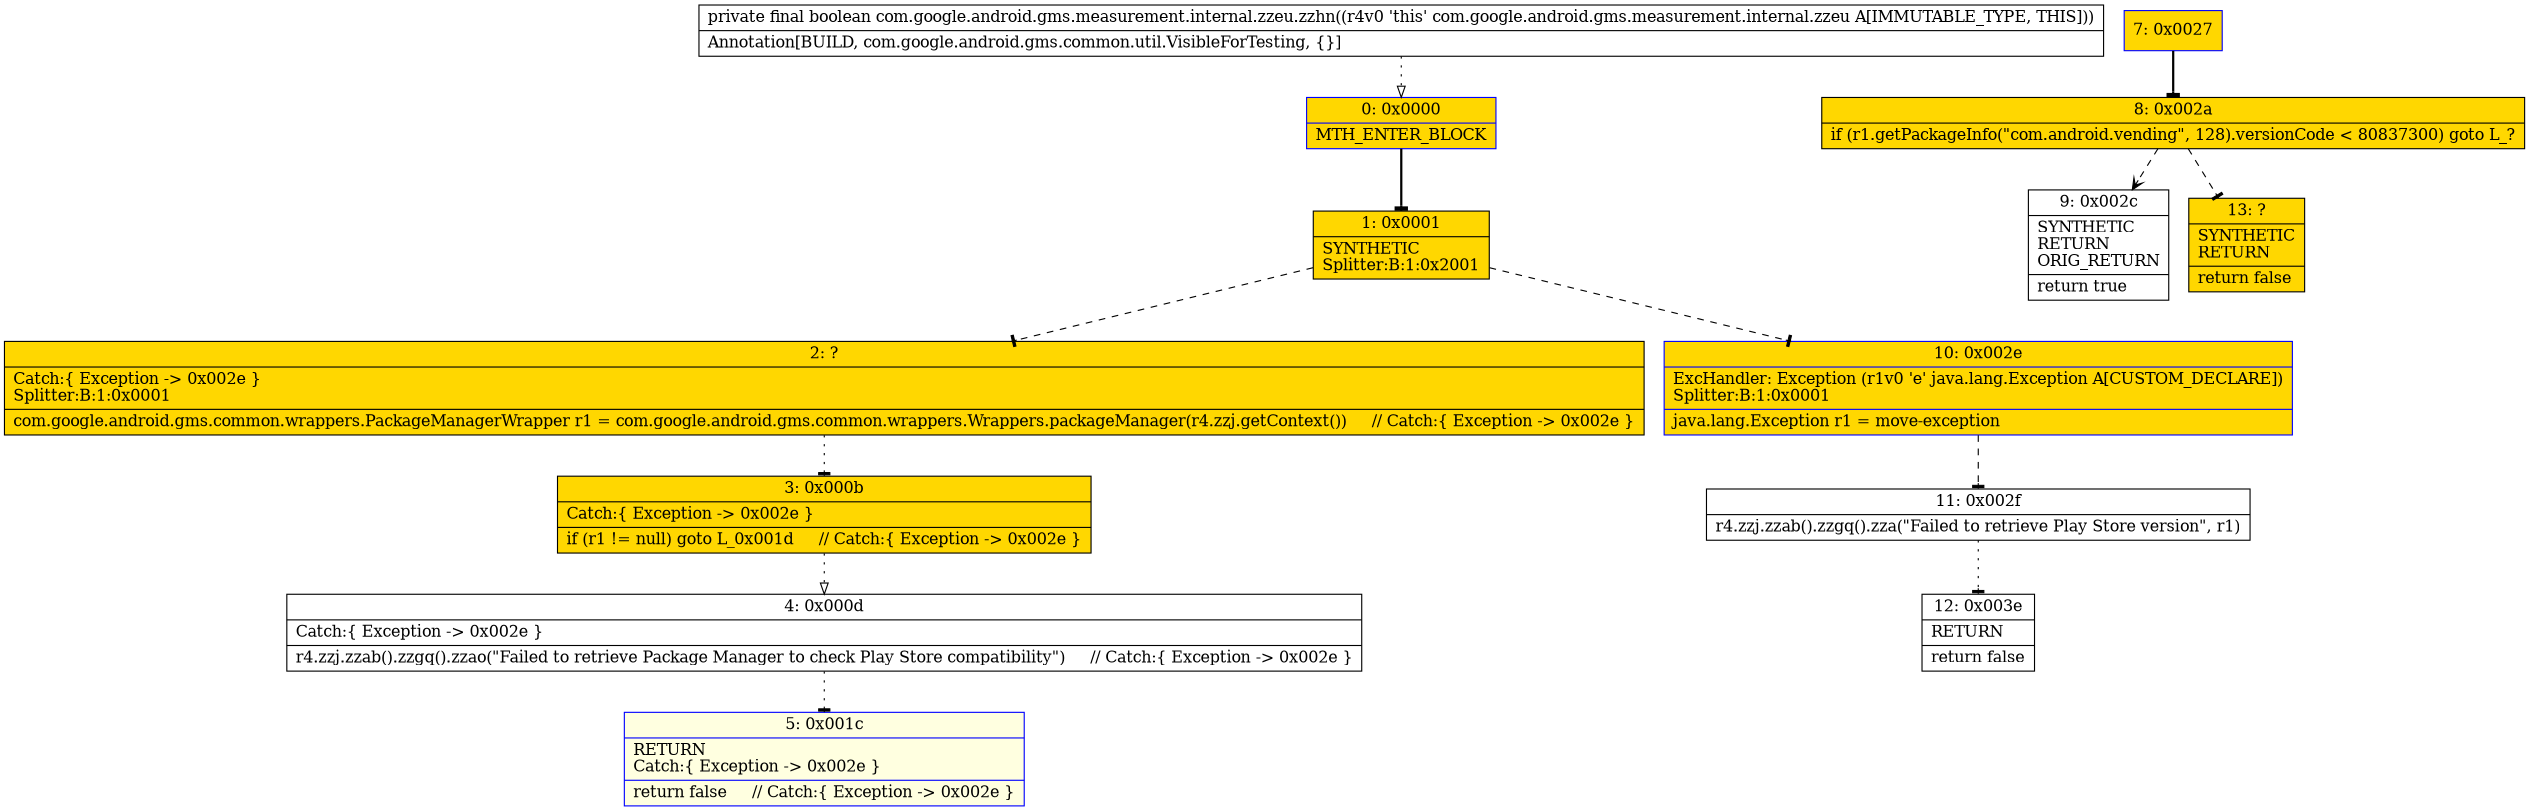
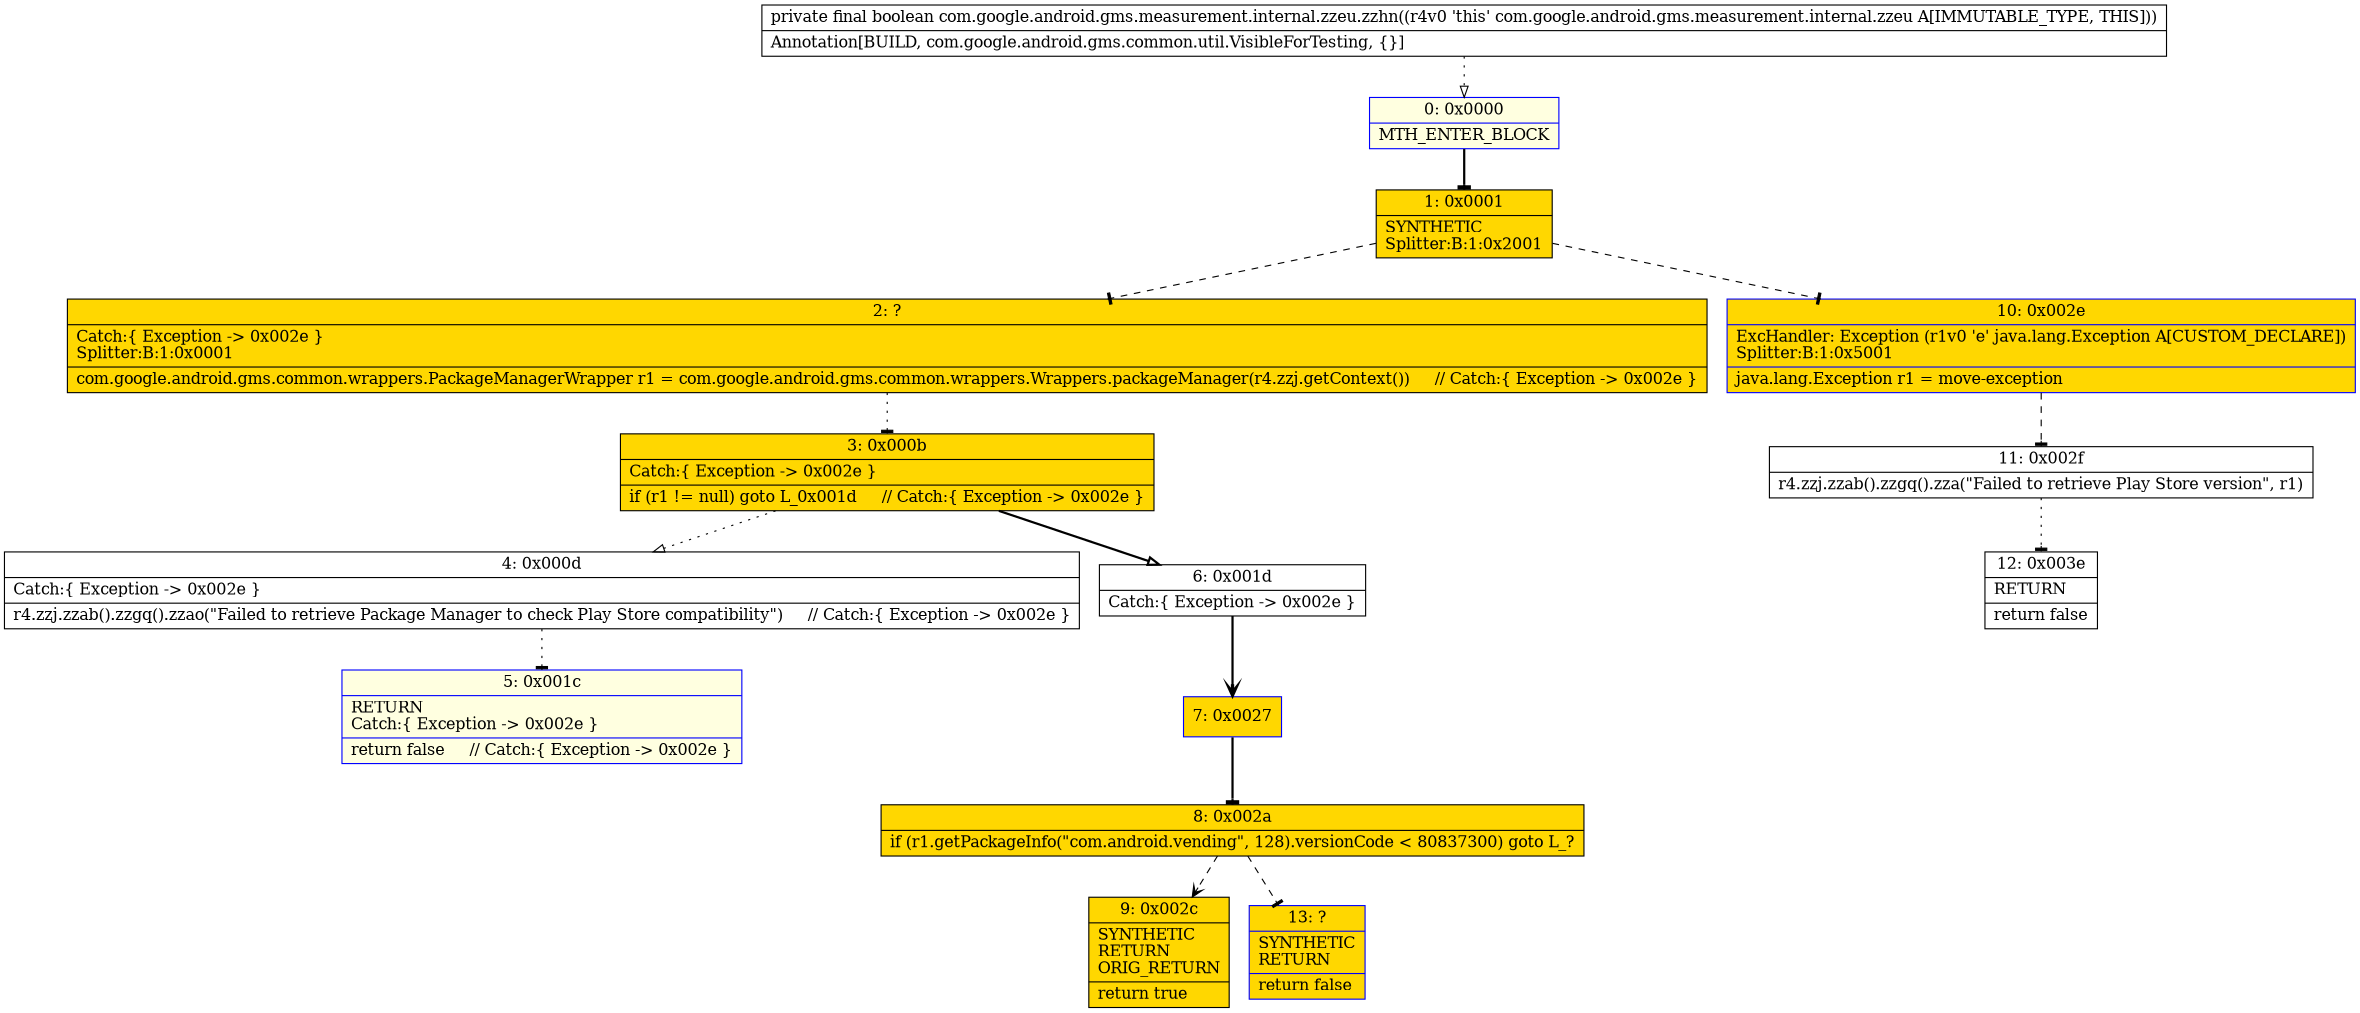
node "0: 0x0000": fillcolor gold -> lightyellow
node "9: 0x002c": fillcolor white -> gold
node "13: ?": color black -> blue
node "10: 0x002e": text "Splitter:B:1:0x0001" -> "Splitter:B:1:0x5001"
node "6: 0x001d": added
